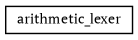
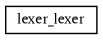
node "arithmetic_lexer": label "arithmetic_lexer" -> "lexer_lexer"
